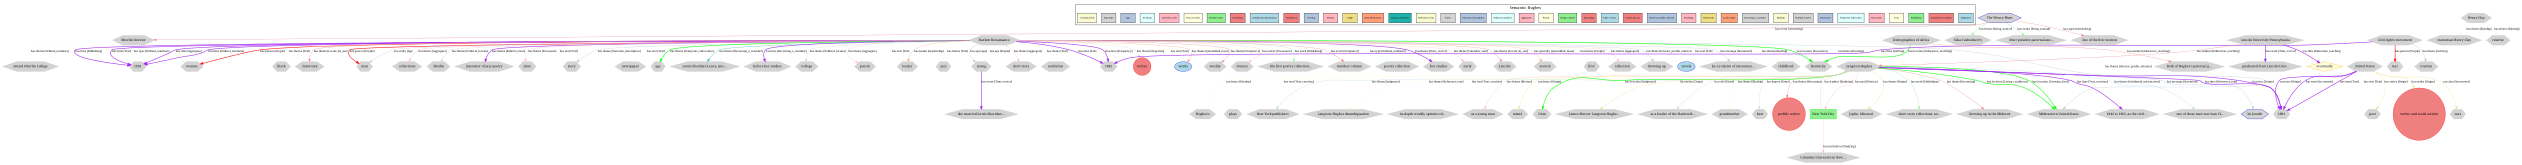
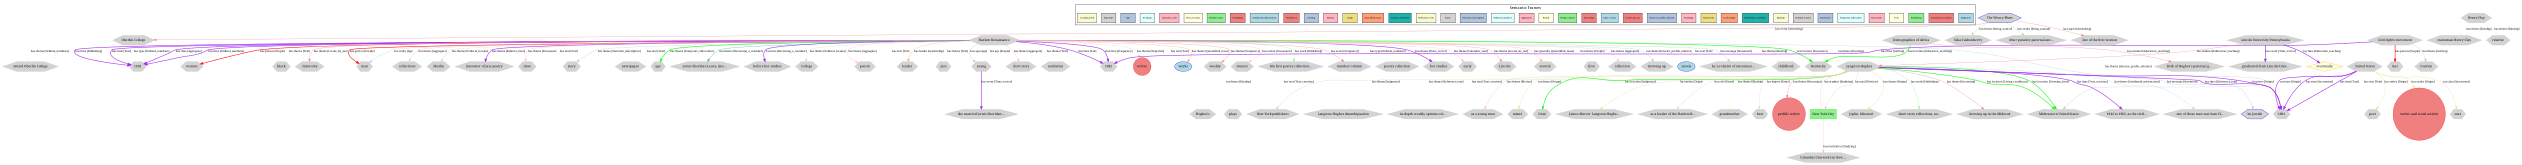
cluster "Semantic Hughes": label "Semantic Hughes" -> "Semantic Frames"
node "Becoming_a_member": fillcolor lightgray -> lightseagreen
node "Oberlin Interior": label "Oberlin Interior" -> "Oberlin College"
